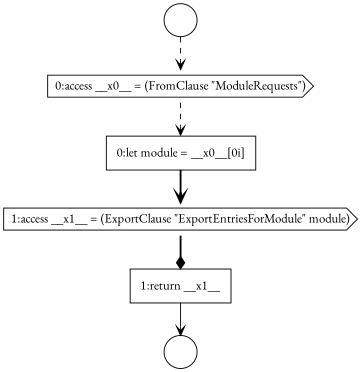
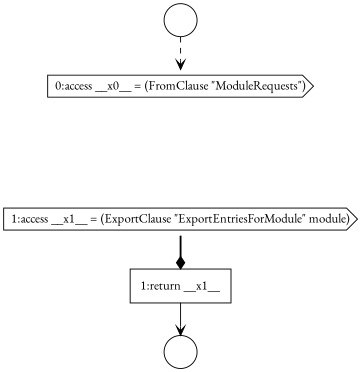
node "0:let module = __x0__[0i]": removed
